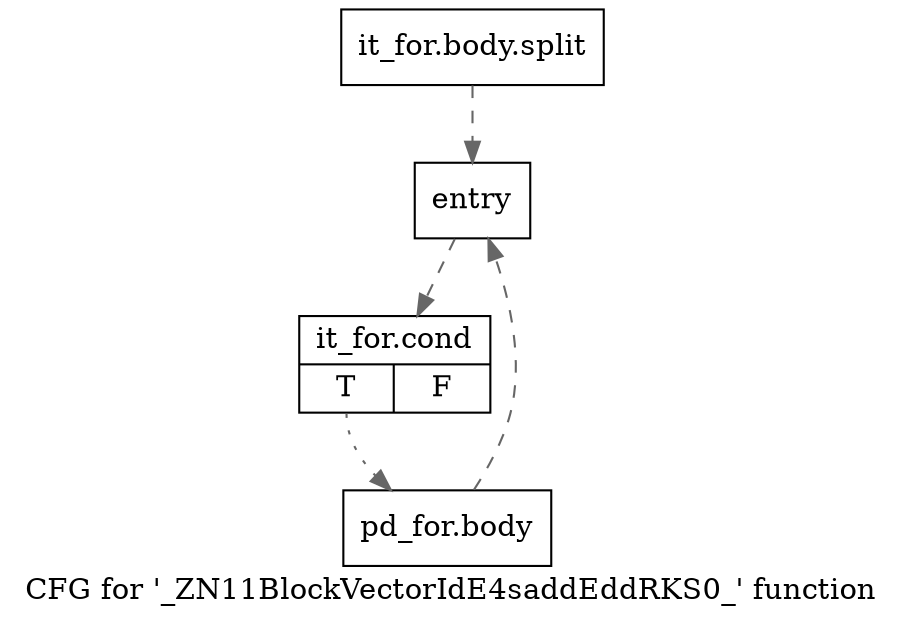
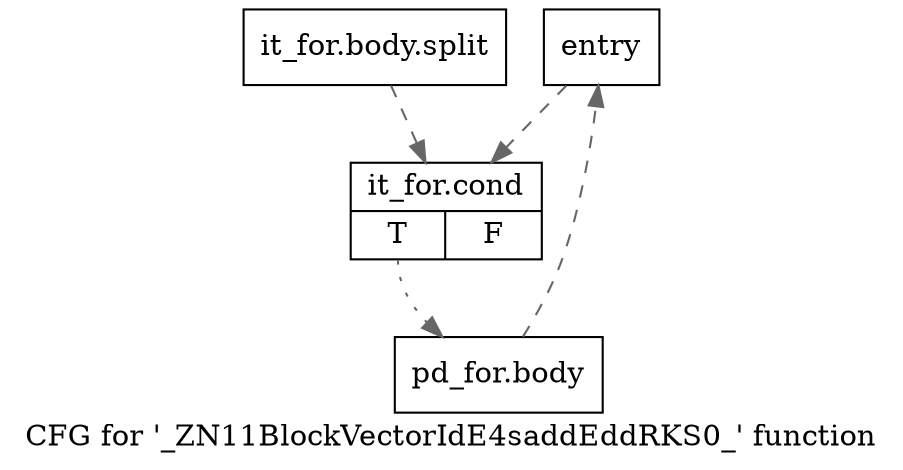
edge "it_for.body.split" -> "entry": now "it_for.body.split" -> "it_for.cond"
